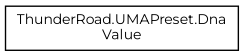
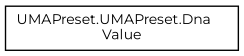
node "ThunderRoad.UMAPreset.Dna Value": label "ThunderRoad.UMAPreset.Dna Value" -> "UMAPreset.UMAPreset.Dna Value"
